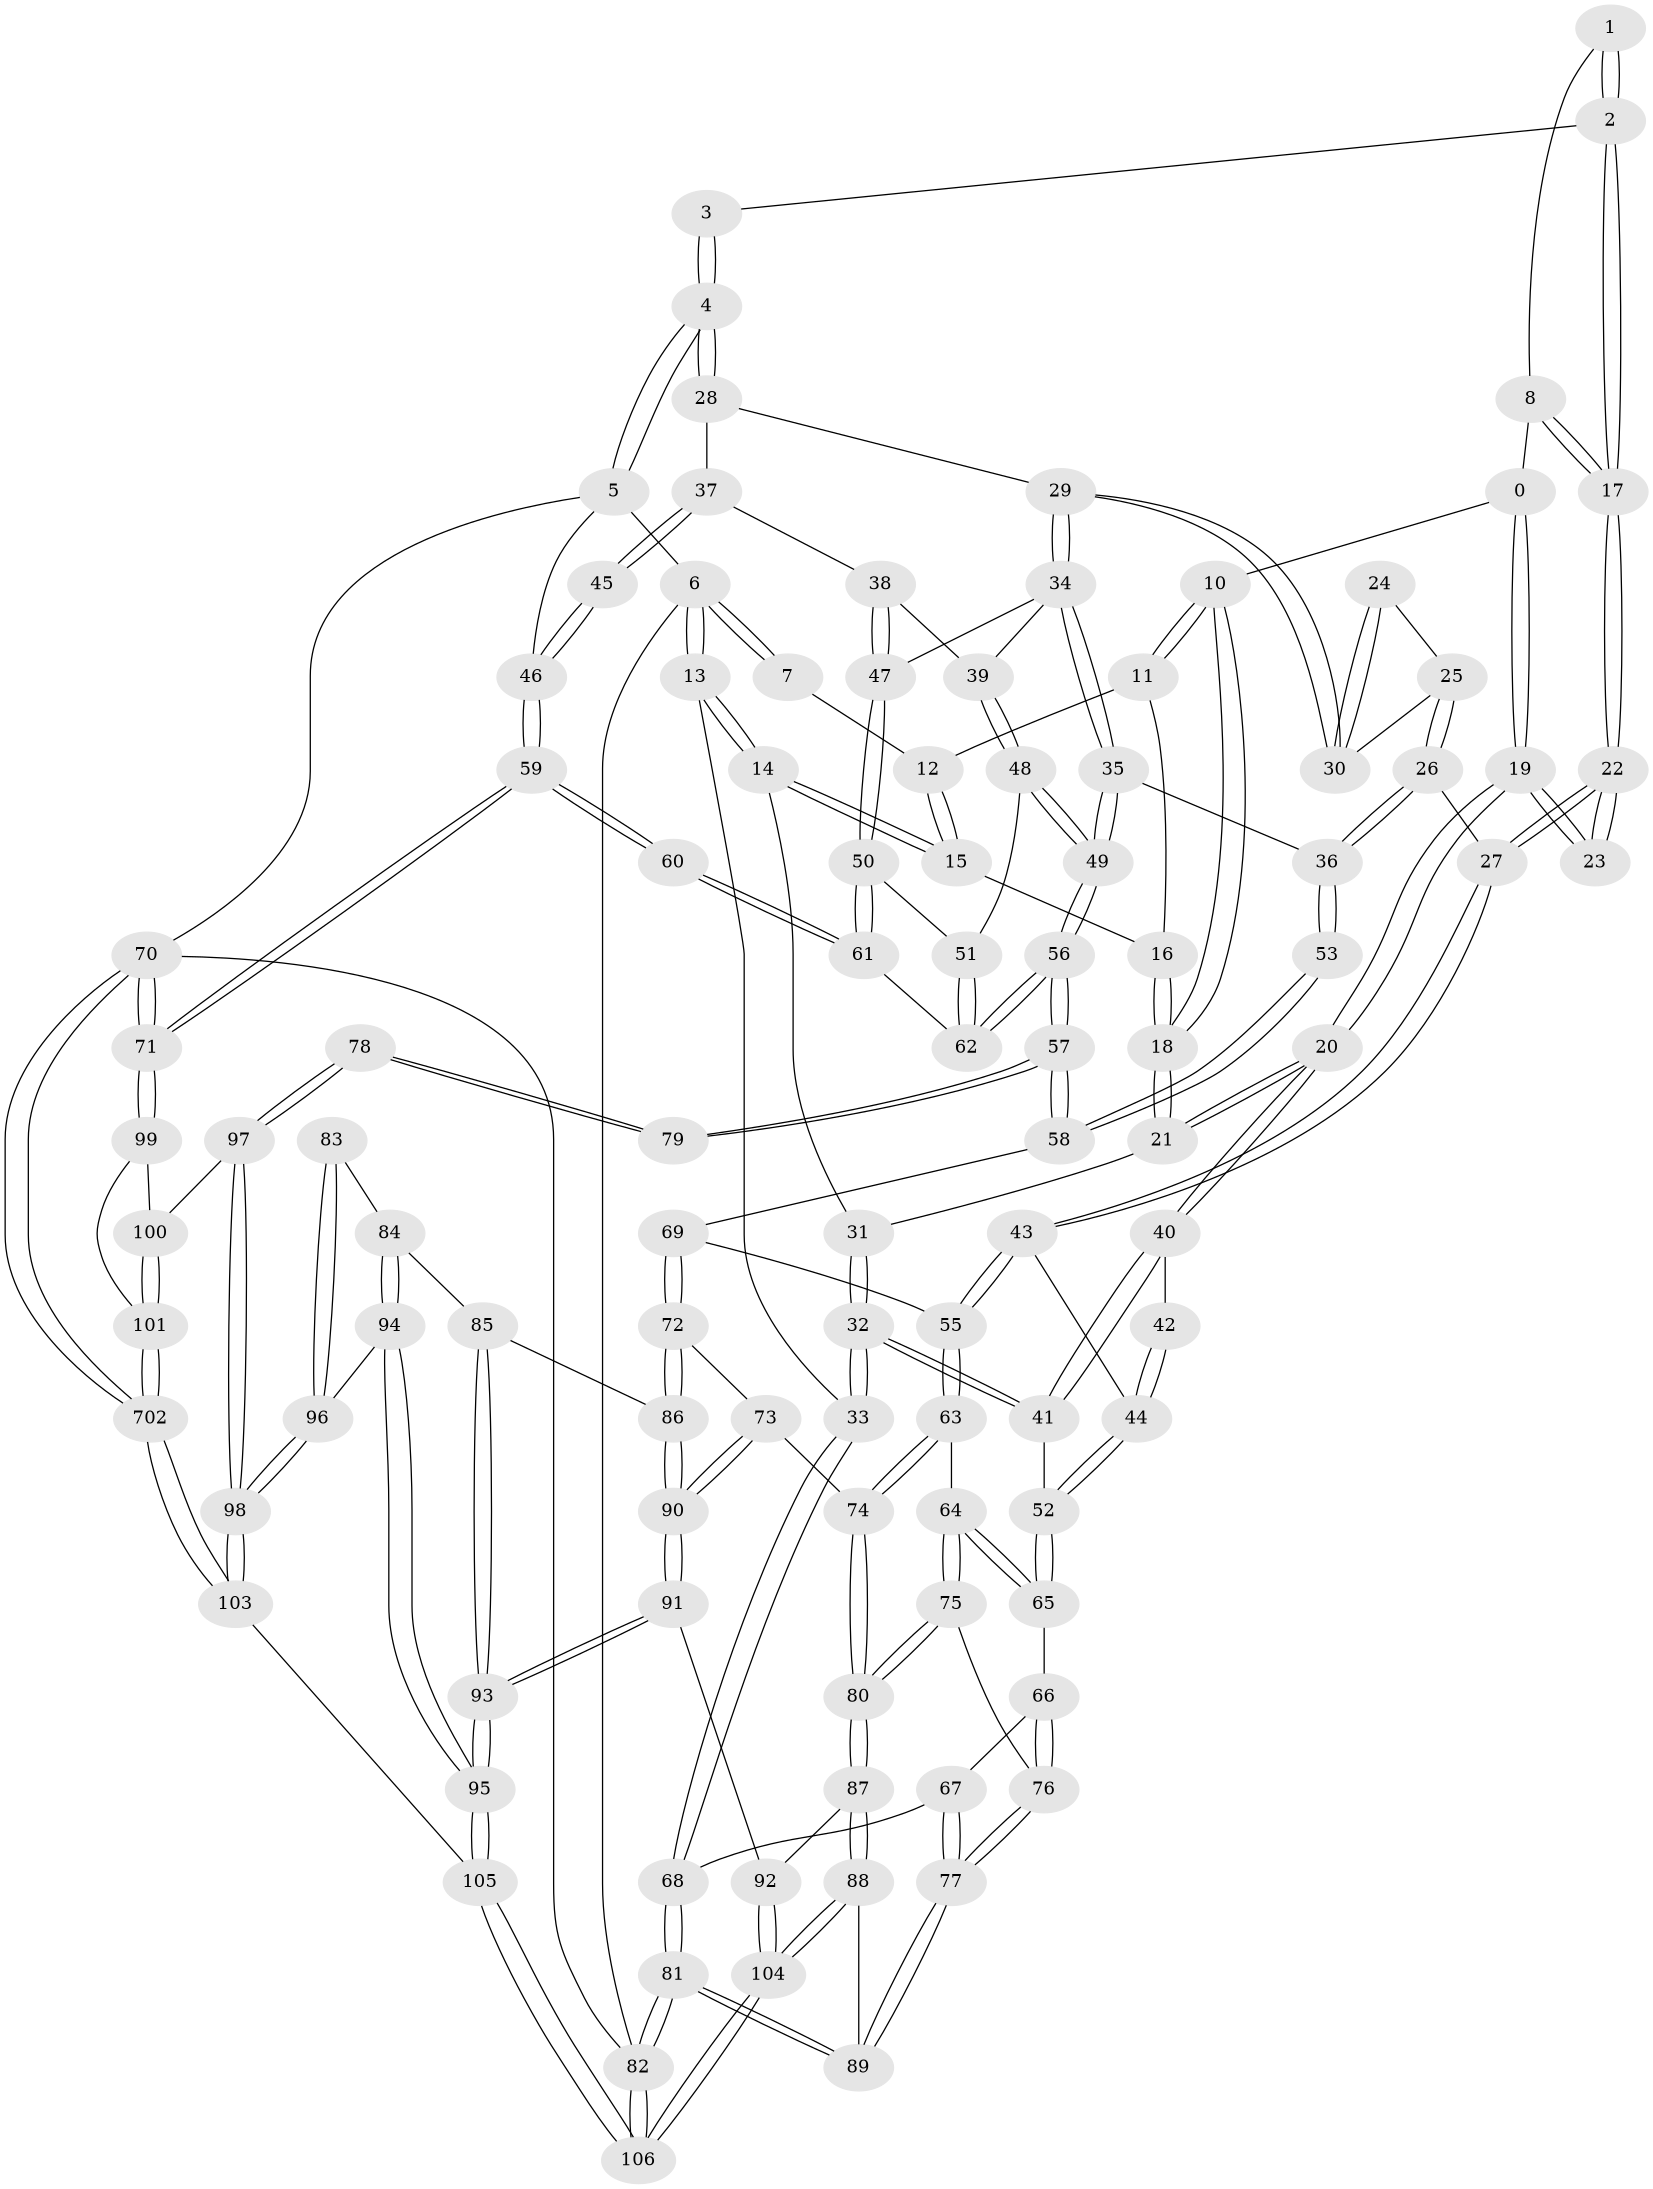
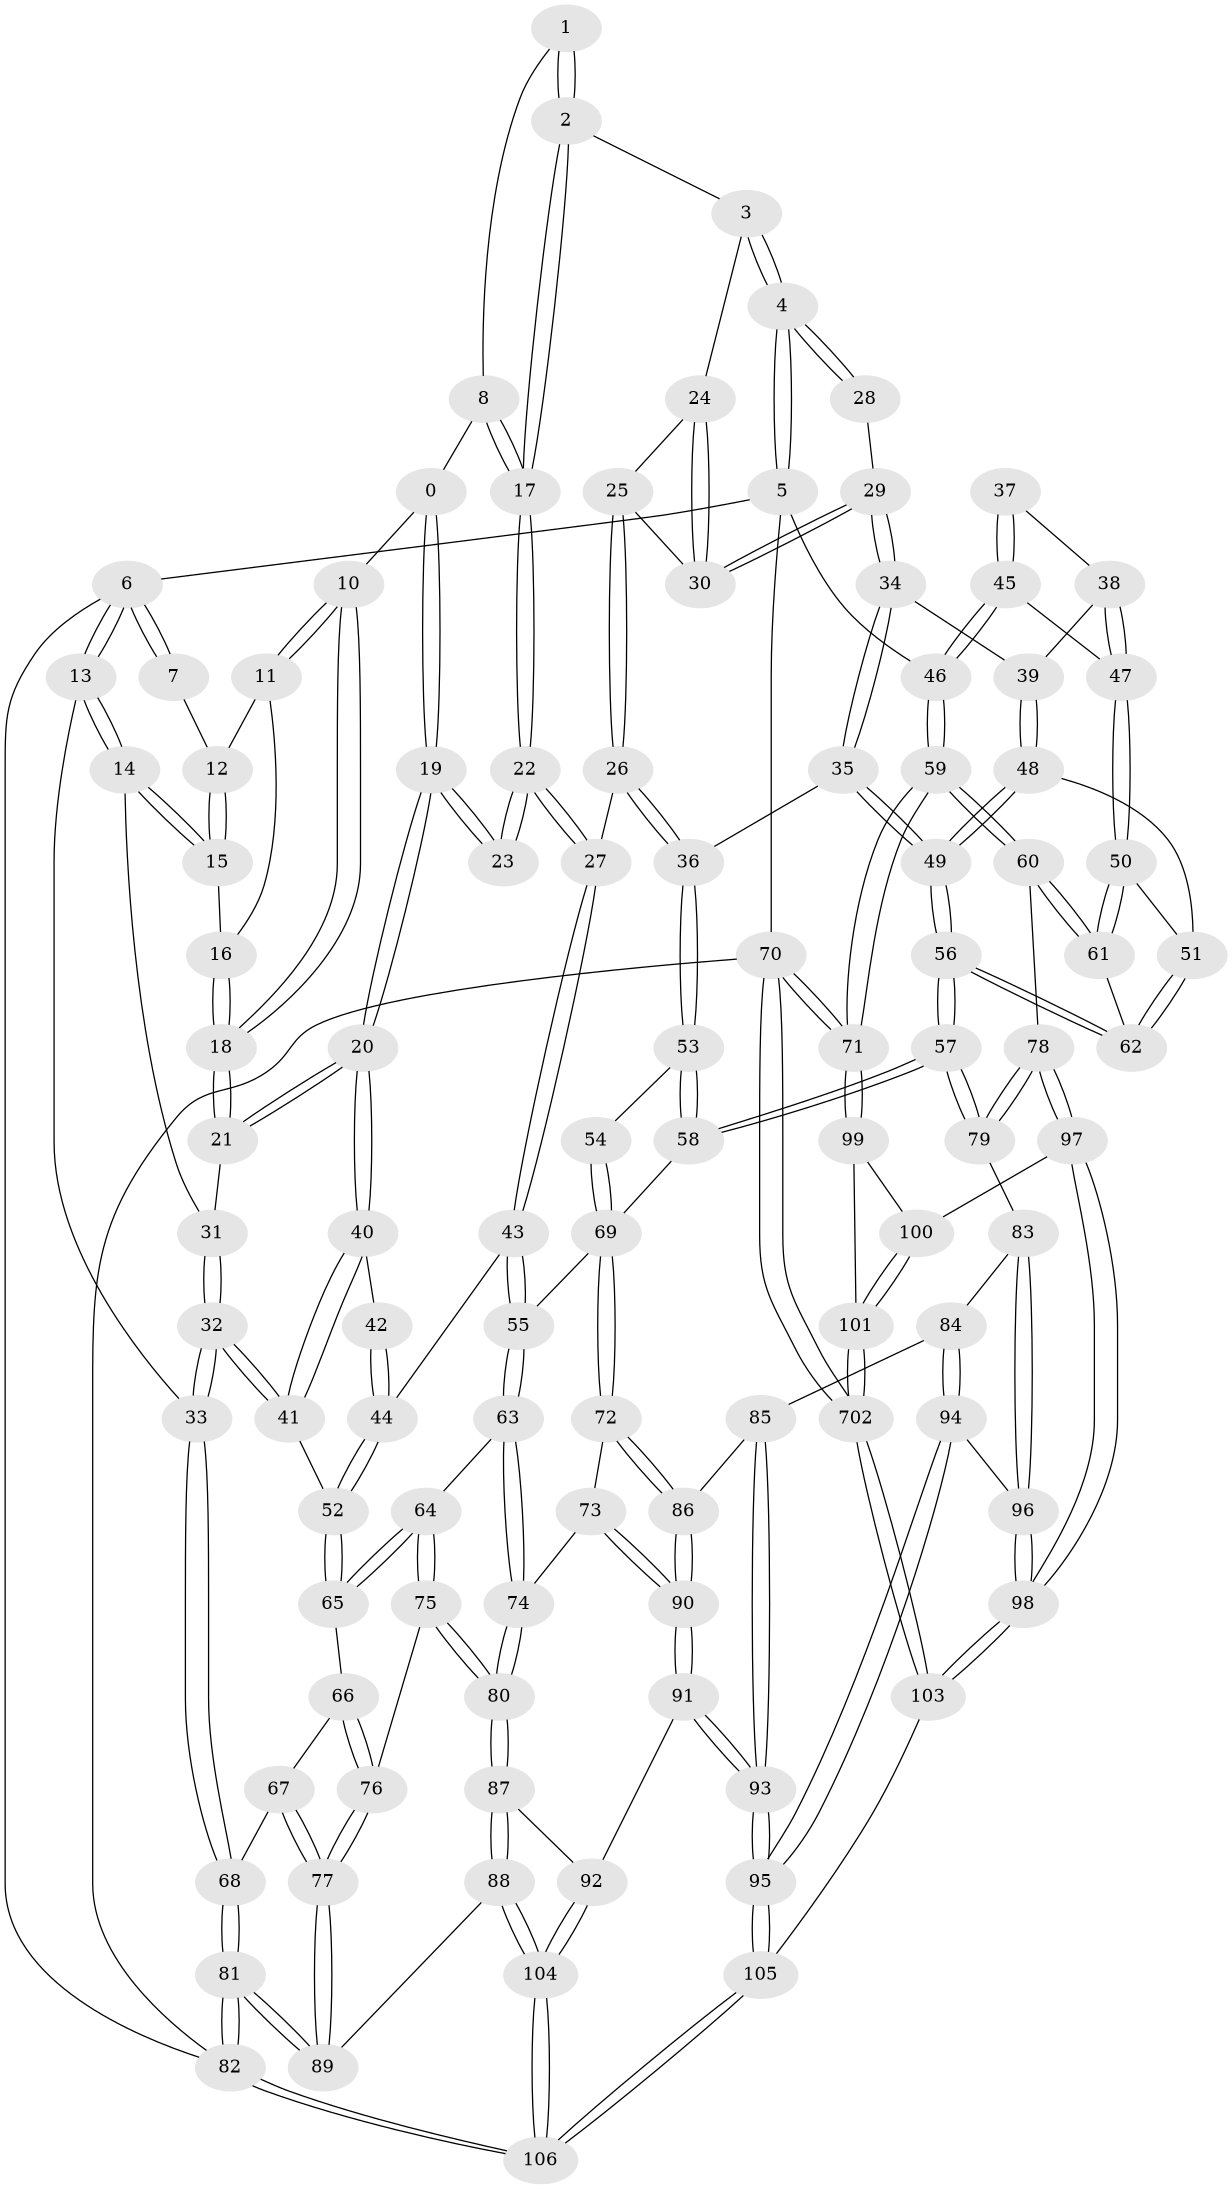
edge "3" -- "24": added
edge "28" -- "37": removed
edge "34" -- "47": now "45" -- "47"
edge "60" -- "78": added
node "54": added
edge "79" -- "83": added
